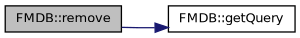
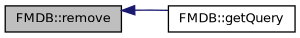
edge "FMDB::remove" -> "FMDB::getQuery": reversed
